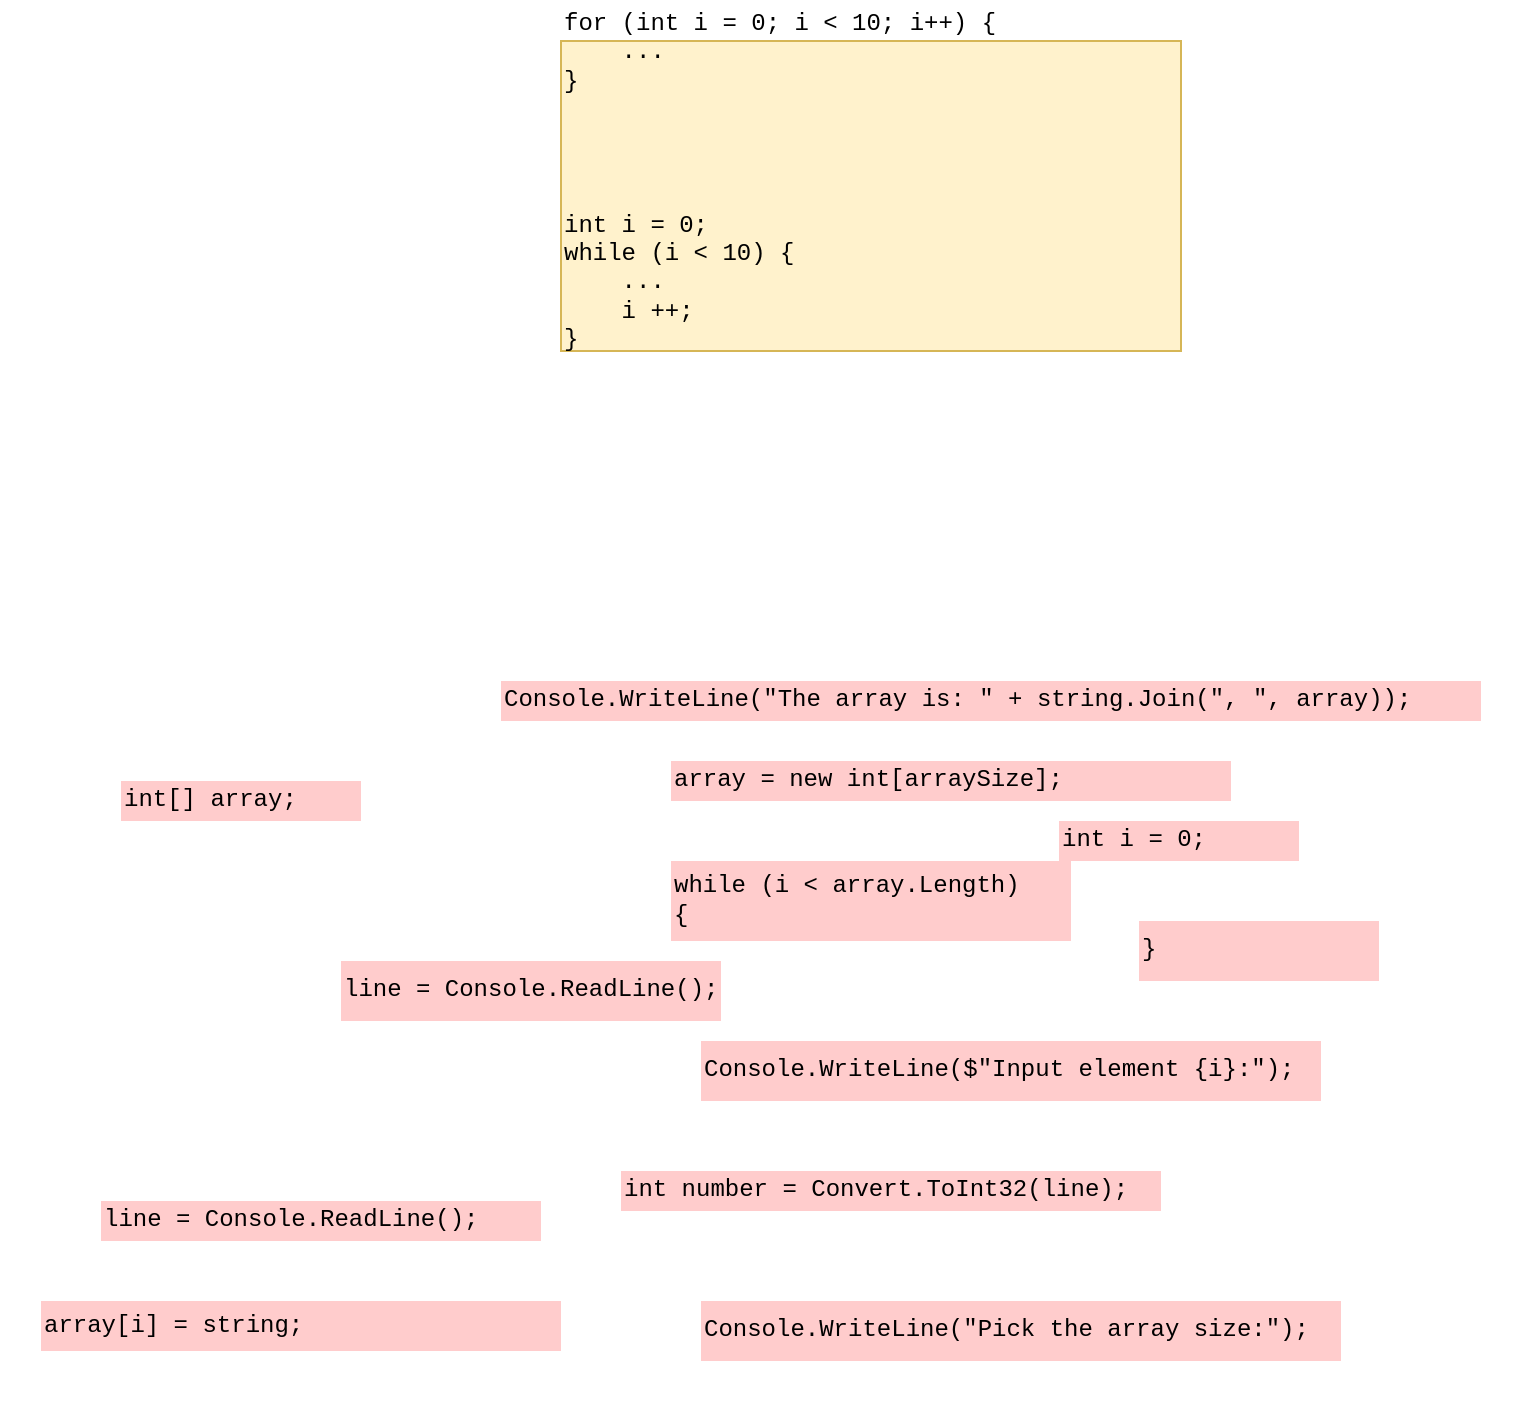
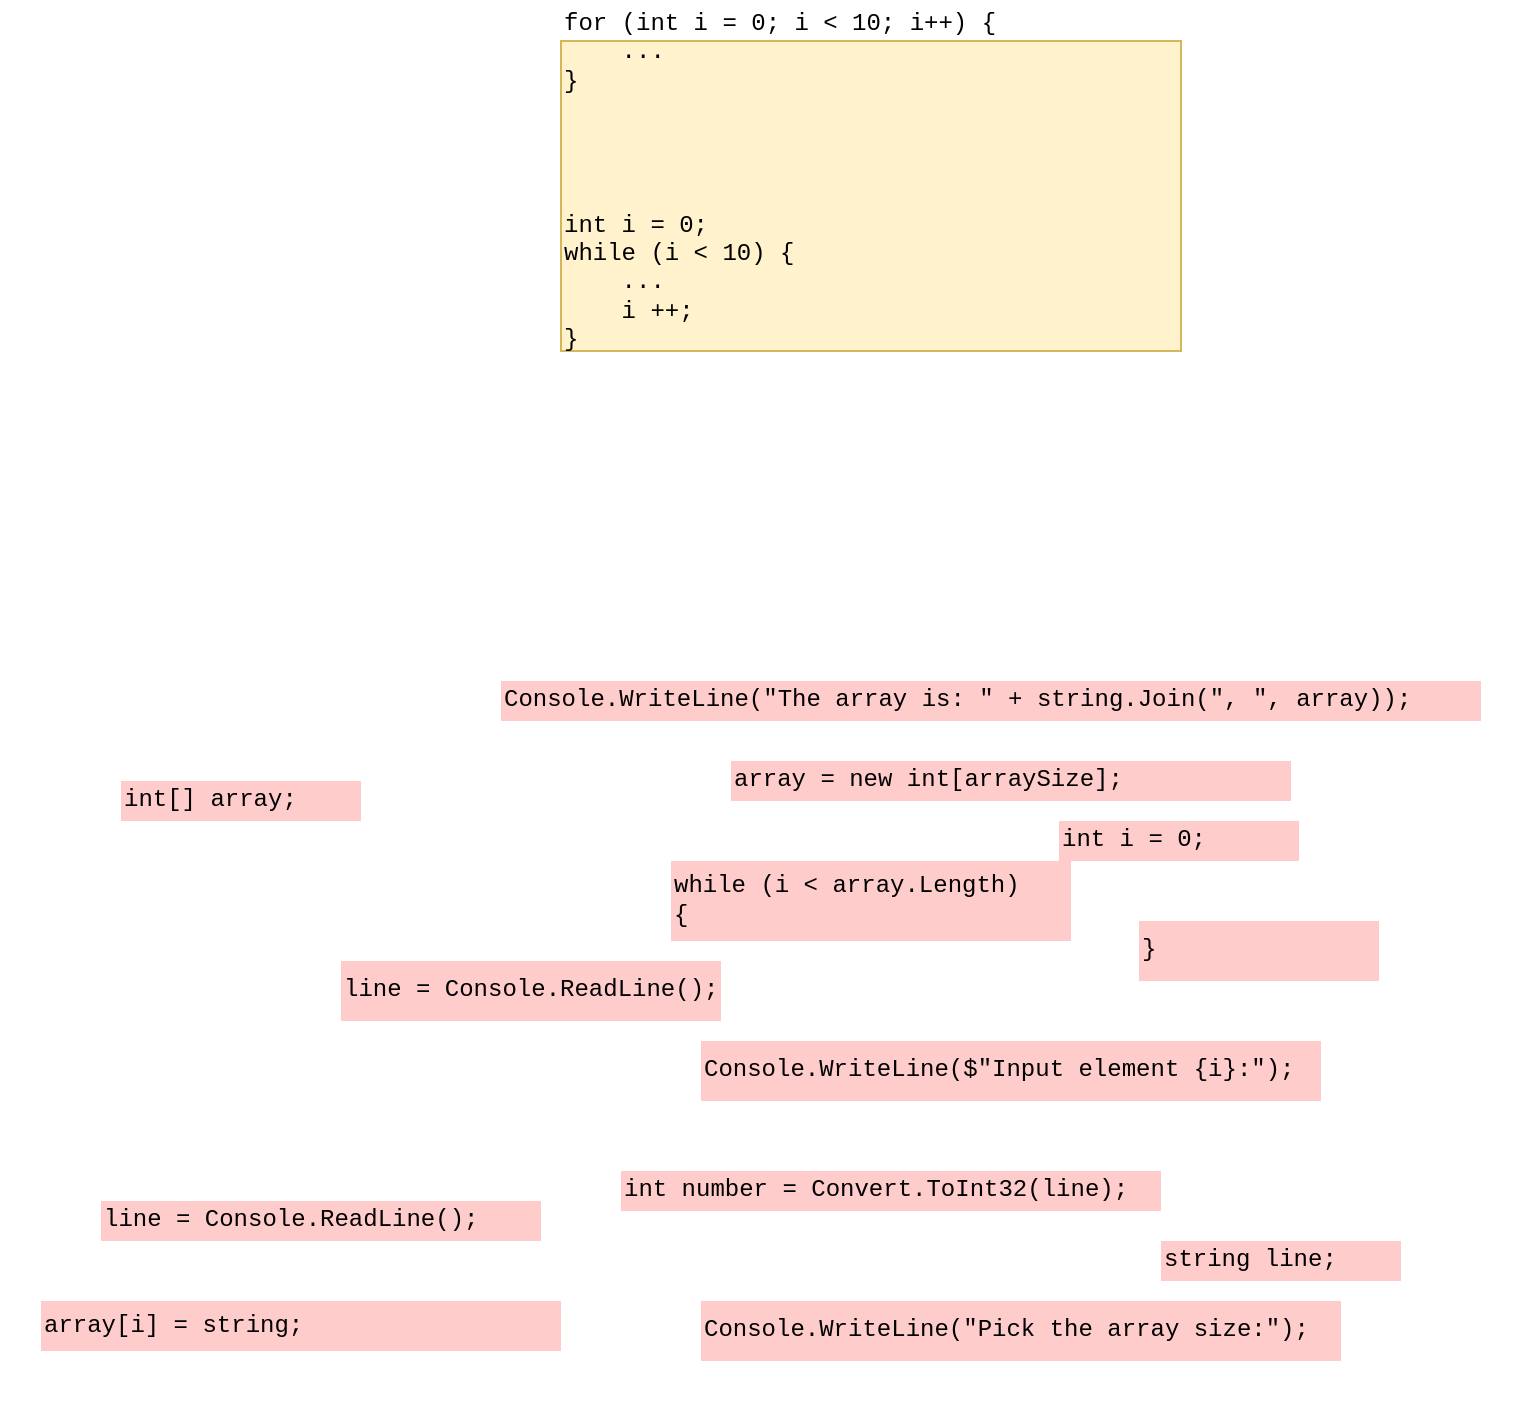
node "array = new int[arraySize];": moved (951, 781) -> (1011, 781)
node "string line;": added
